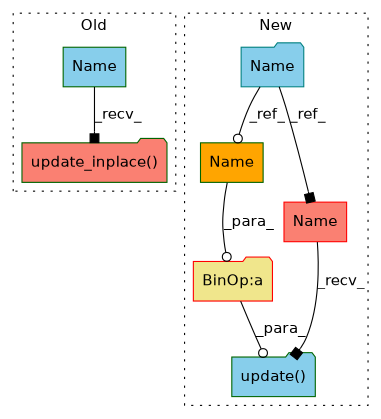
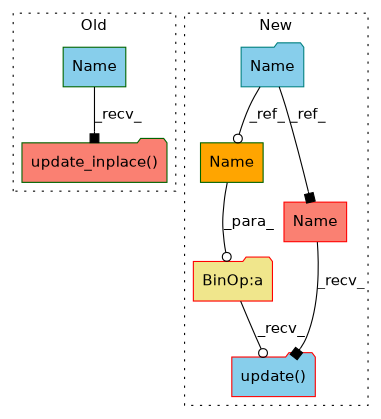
edge "BinOp:a" -> "update()": label "_para_" -> "_recv_"
node "update()": color darkgreen -> red
